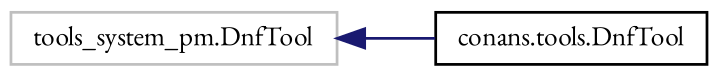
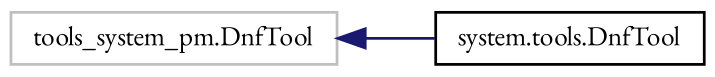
node "conans.tools.DnfTool": label "conans.tools.DnfTool" -> "system.tools.DnfTool"
